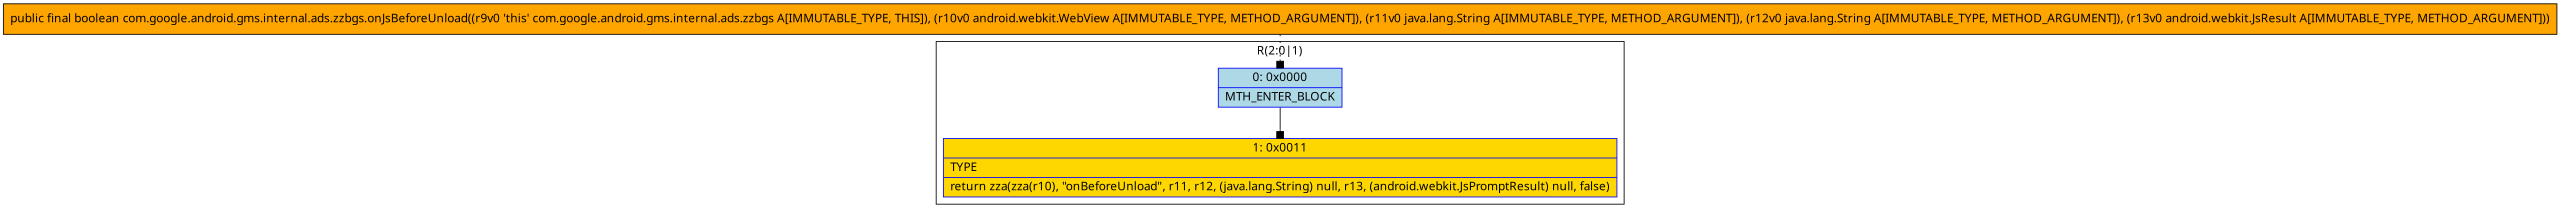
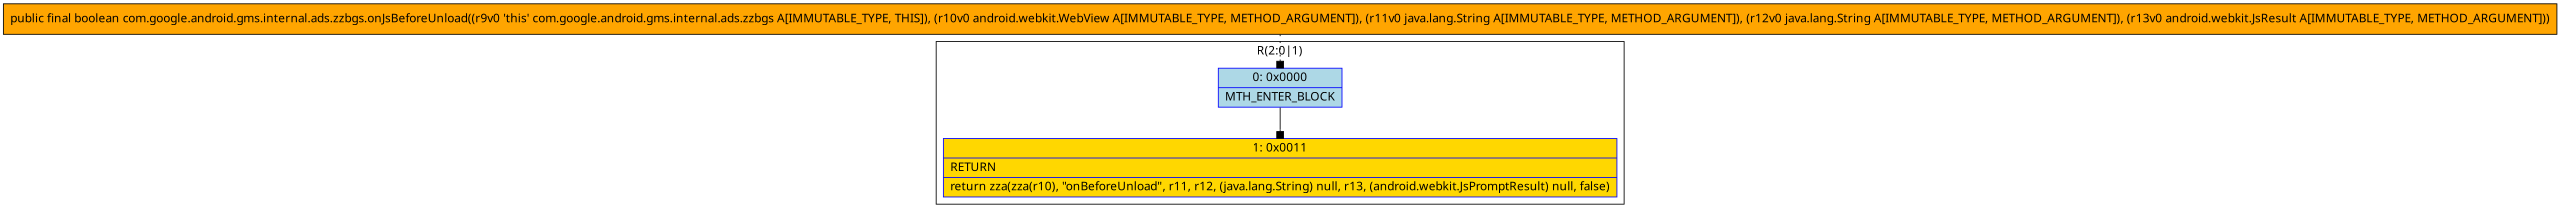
node "1: 0x0011": text "TYPE" -> "RETURN"
